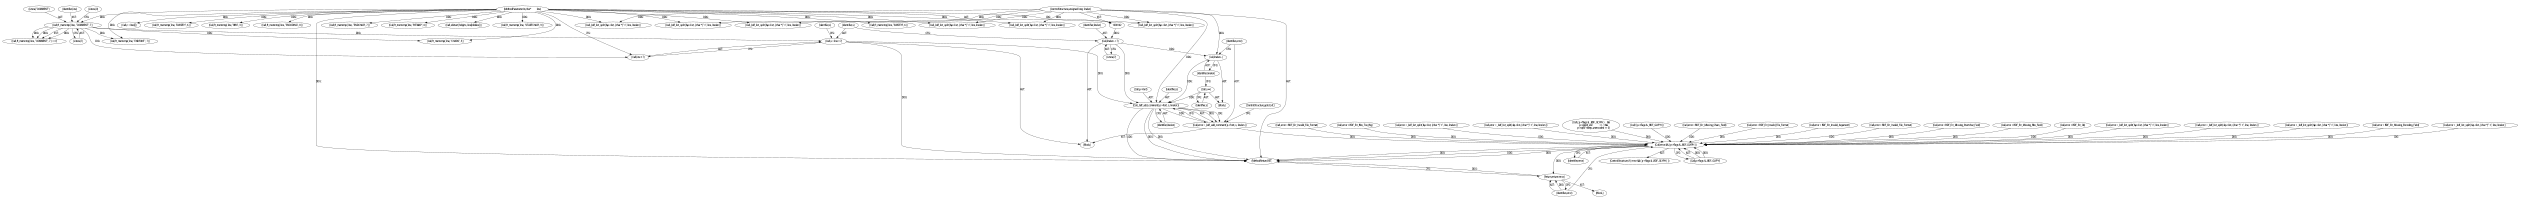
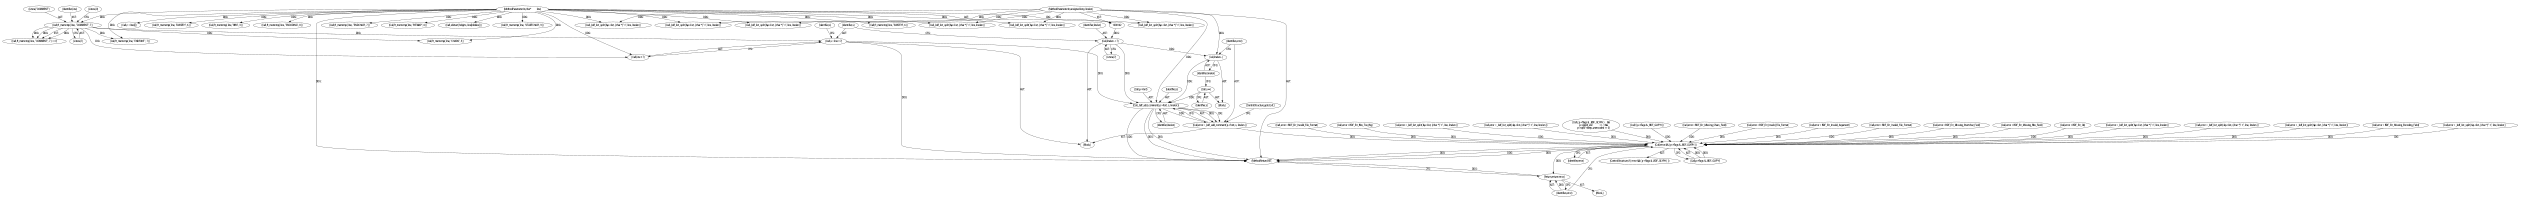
node "(ControlStructure,unsigned long  linelen)": label "(ControlStructure,unsigned long  linelen)" -> "(MethodParameterIn,unsigned long  linelen)"
edge "(MethodParameterIn,char*          line)" -> "(Call,line + 7)": label "CFG: " -> "DDG: "
